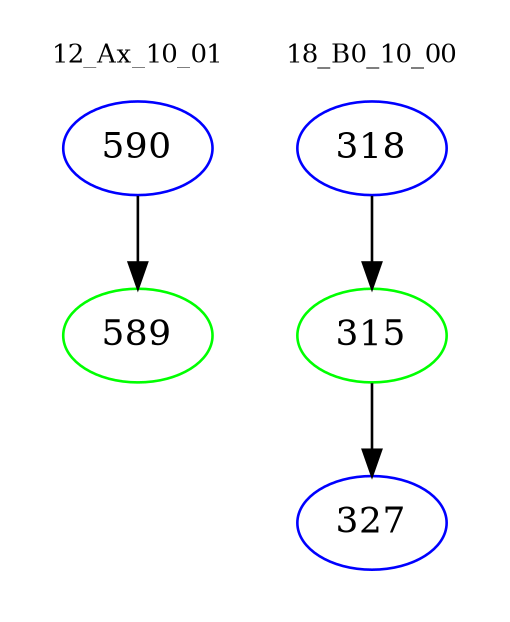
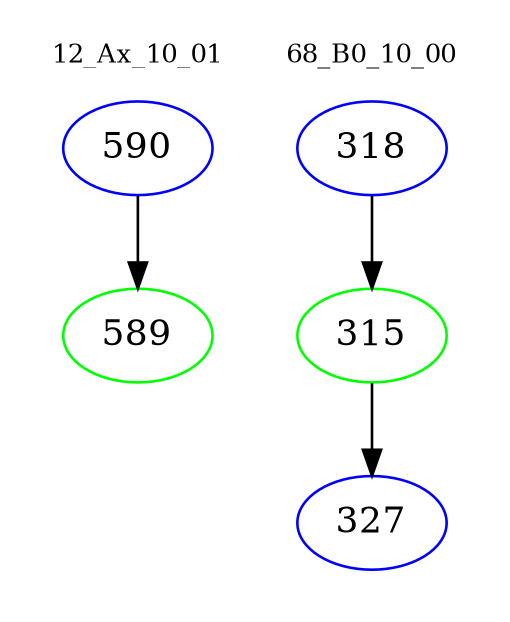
cluster "18_B0_10_00": label "18_B0_10_00" -> "68_B0_10_00"
